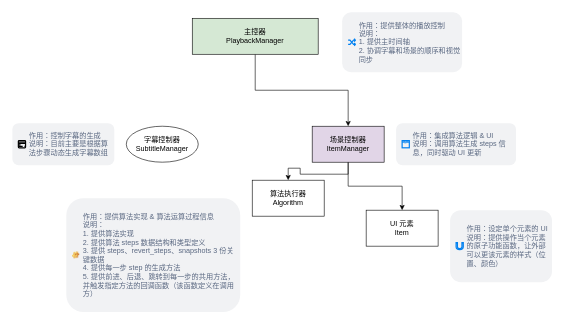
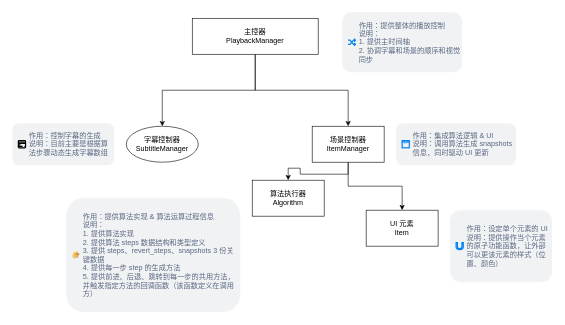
node "主控器 PlaybackManager": fillcolor #d5e8d4 -> #ffffff
edge "主控器 PlaybackManager" -> "字幕控制器 SubtitleManager": added
node "场景控制器 ItemManager": fillcolor #e1d5e7 -> #ffffff
node "作用：集成算法逻辑 & UI 说明：调用算法生成 steps 信息，同时驱动 UI 更新": label "作用：集成算法逻辑 & UI 说明：调用算法生成 steps 信息，同时驱动 UI 更新" -> "作用：集成算法逻辑 & UI 说明：调用算法生成 snapshots 信息，同时驱动 UI 更新"
